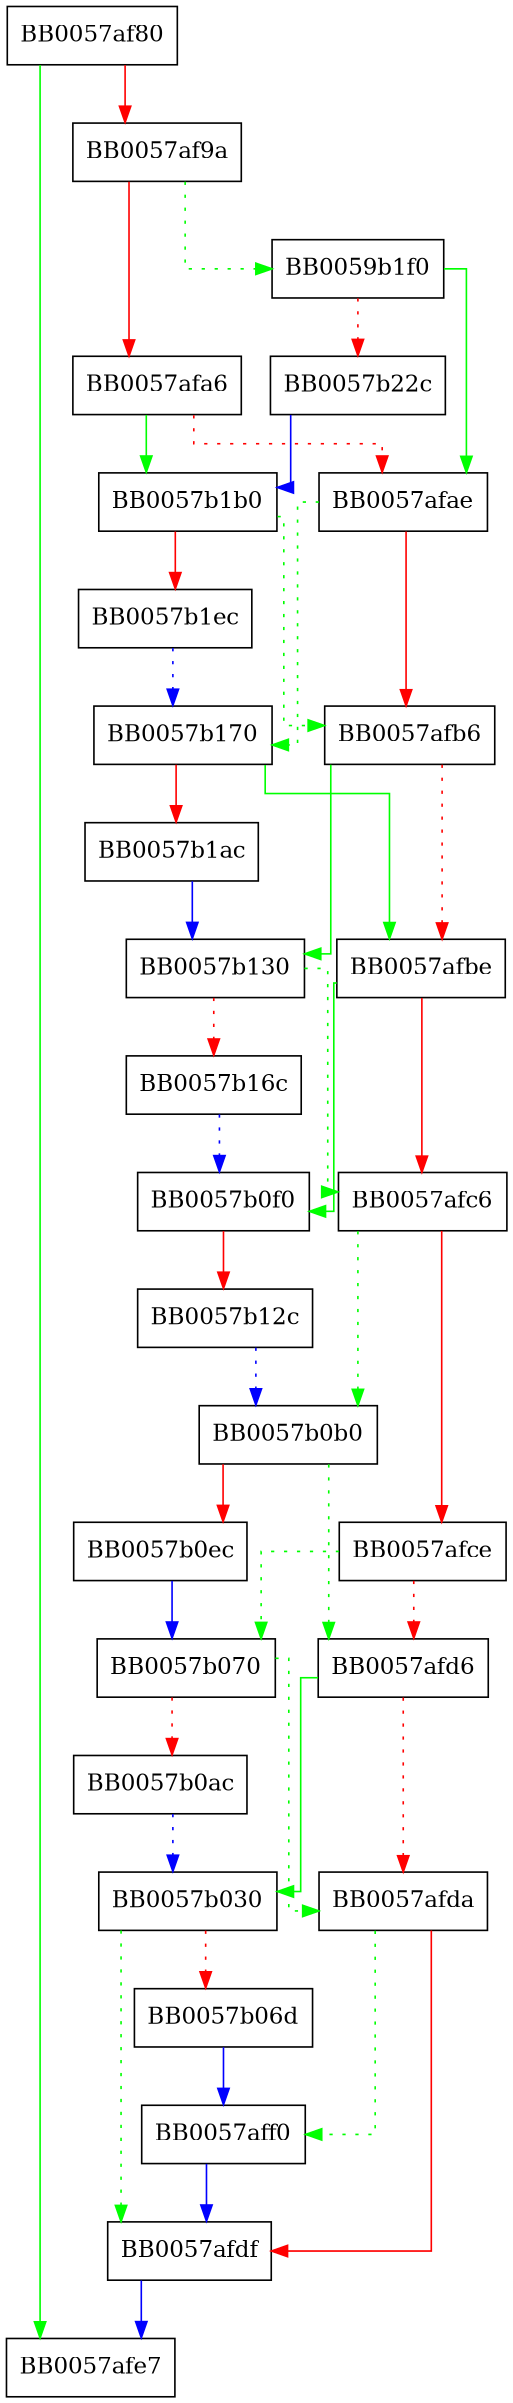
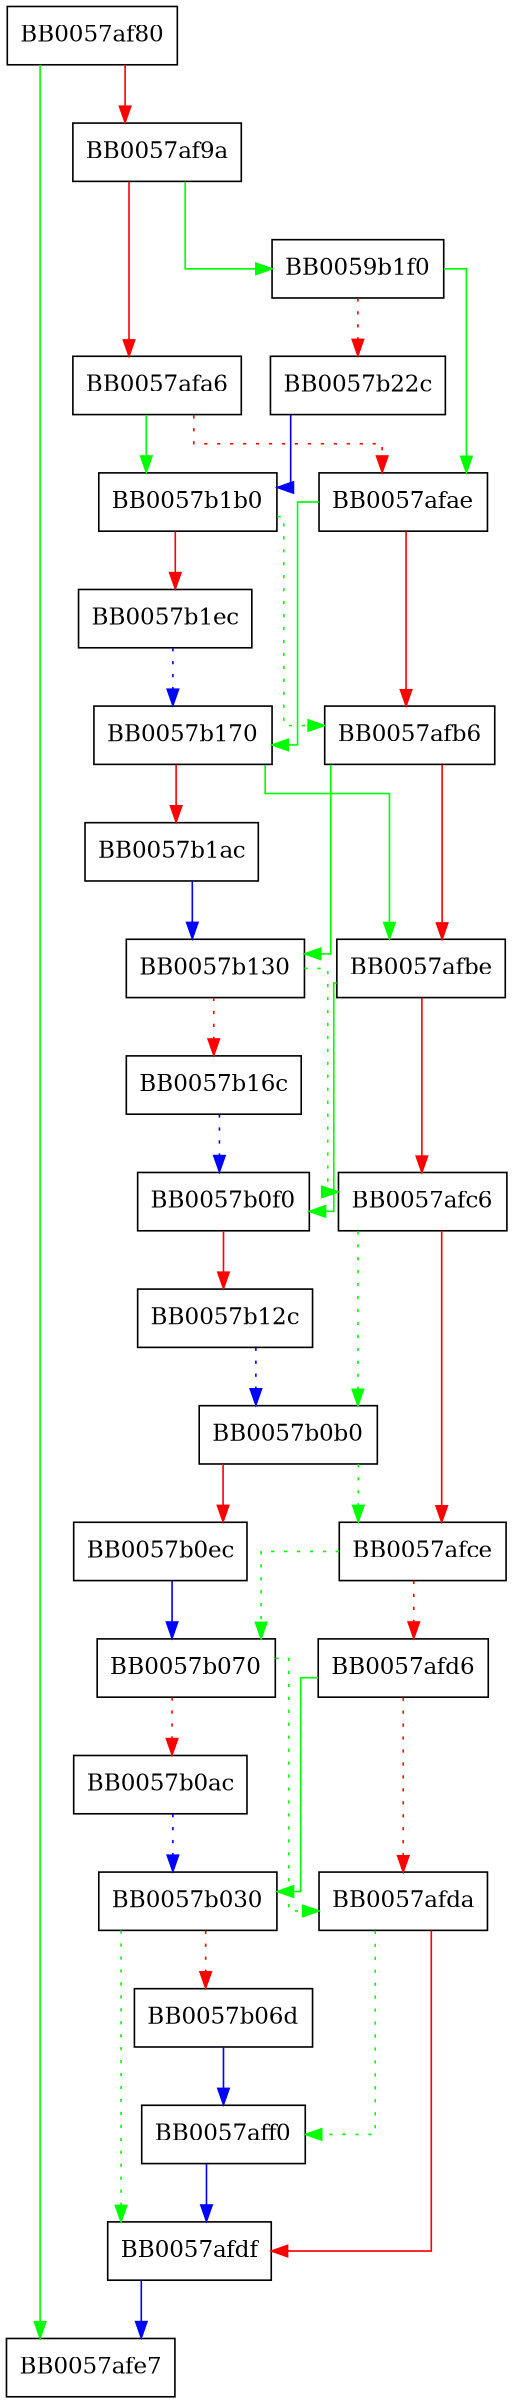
edge "BB0057af9a" -> "BB0059b1f0": style dotted -> solid
edge "BB0057afae" -> "BB0057b170": style dotted -> solid
edge "BB0057afb6" -> "BB0057afbe": style dotted -> solid
edge "BB0057b0b0" -> "BB0057afd6": now "BB0057b0b0" -> "BB0057afce"
